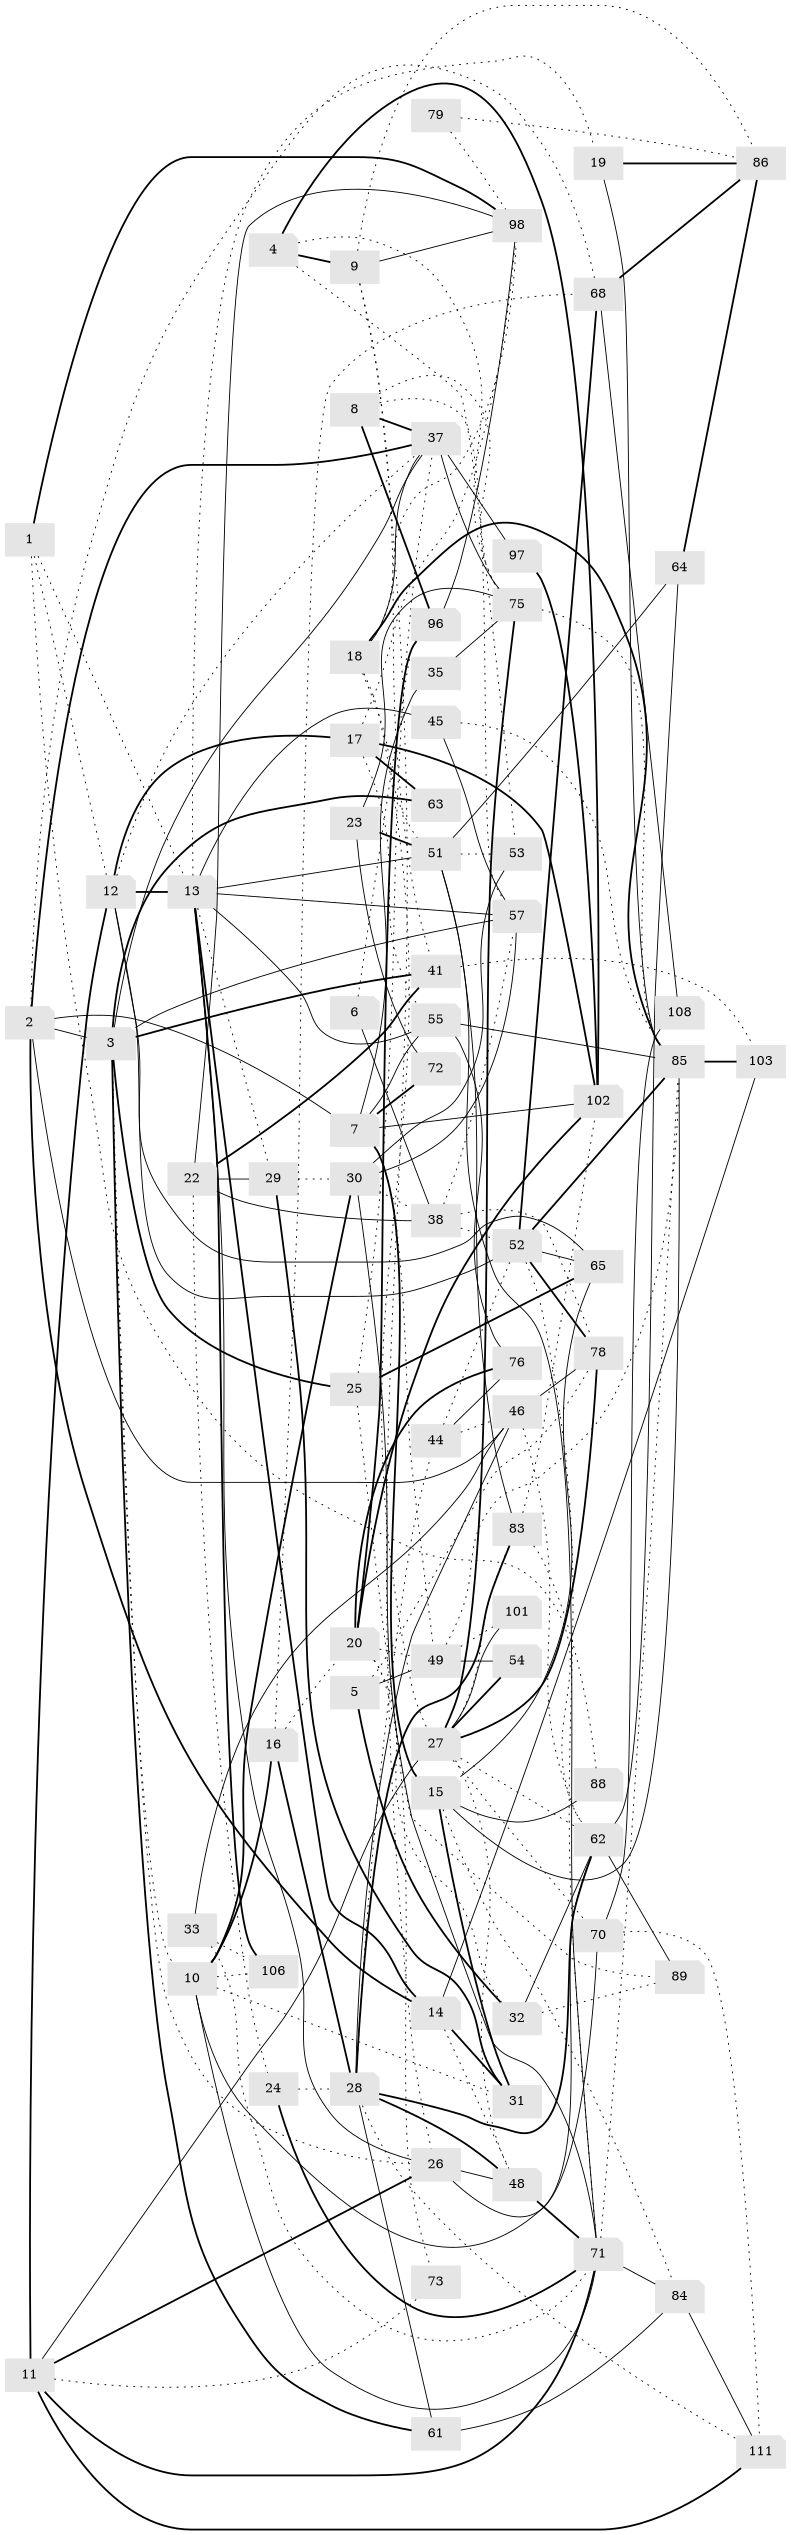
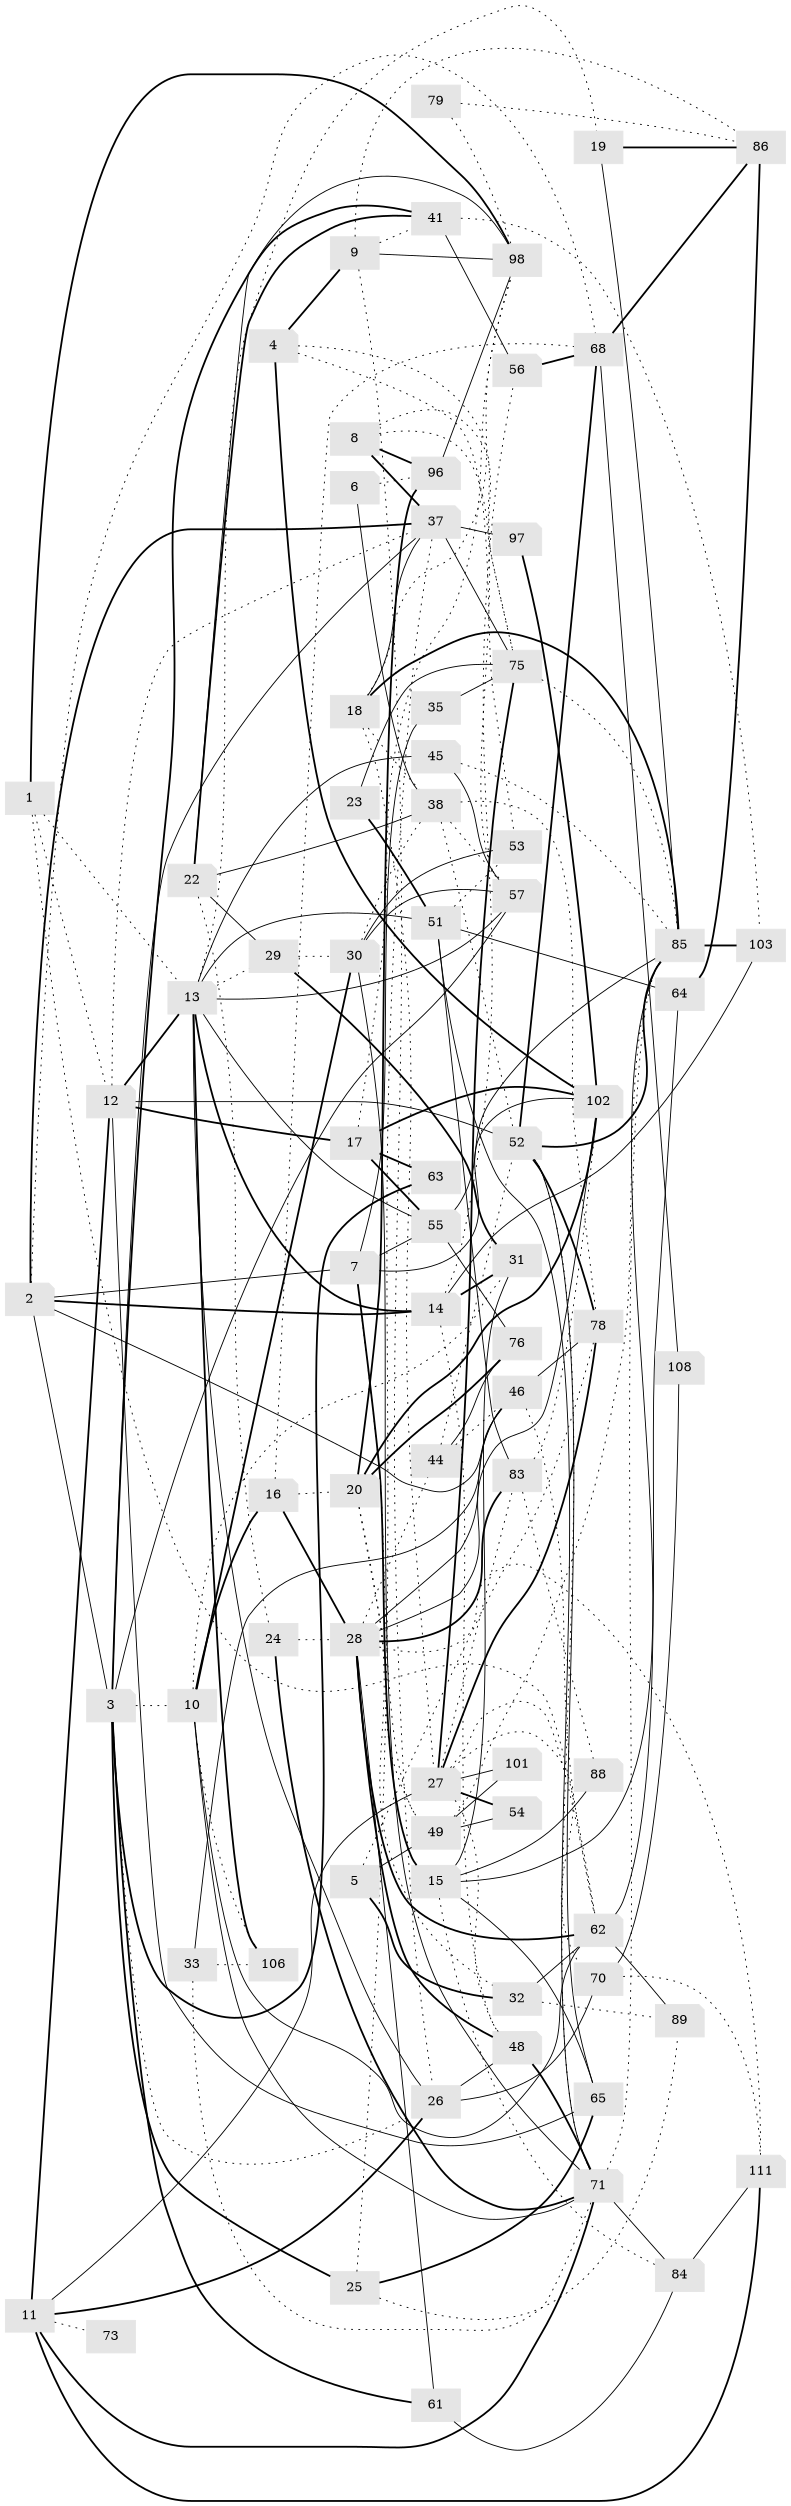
node "56": added
edge "18" -- "51": now "18" -- "38"
edge "17" -- "55": style dotted -> bold
node "72": removed
edge "102" -- "28": added
edge "101" -- "49": style dotted -> solid
edge "20" -- "73": removed
edge "15" -- "31": style bold -> solid
